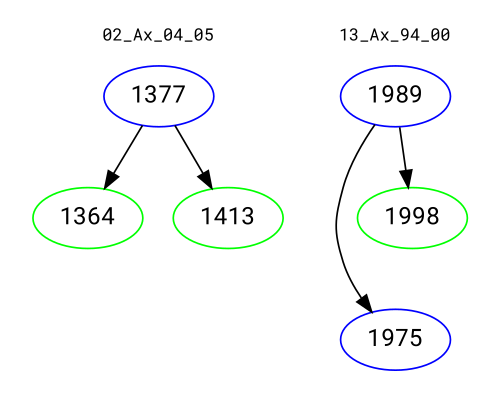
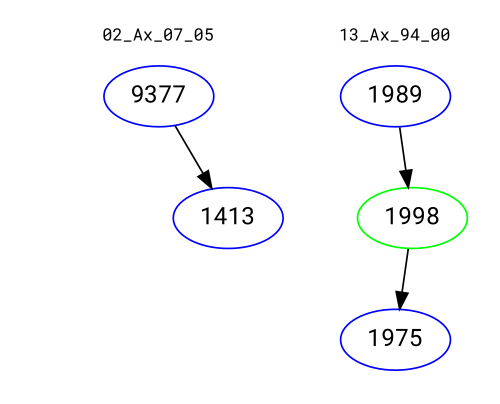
cluster "02_Ax_04_05": label "02_Ax_04_05" -> "02_Ax_07_05"
node "1377": label "1377" -> "9377"
edge "1989" -> "1975": now "1998" -> "1975"
node "1364": removed
node "1413": color green -> blue
